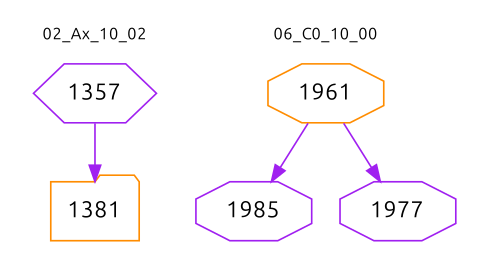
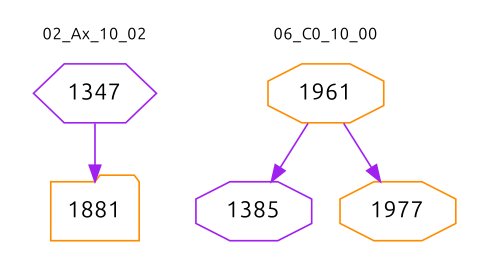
node "1357": label "1357" -> "1347"
node "1381": label "1381" -> "1881"
node "1985": label "1985" -> "1385"
node "1977": color purple -> darkorange
